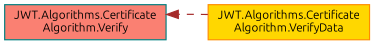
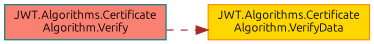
edge "JWT.Algorithms.Certificate Algorithm.VerifyData" -> "JWT.Algorithms.Certificate Algorithm.Verify": reversed
